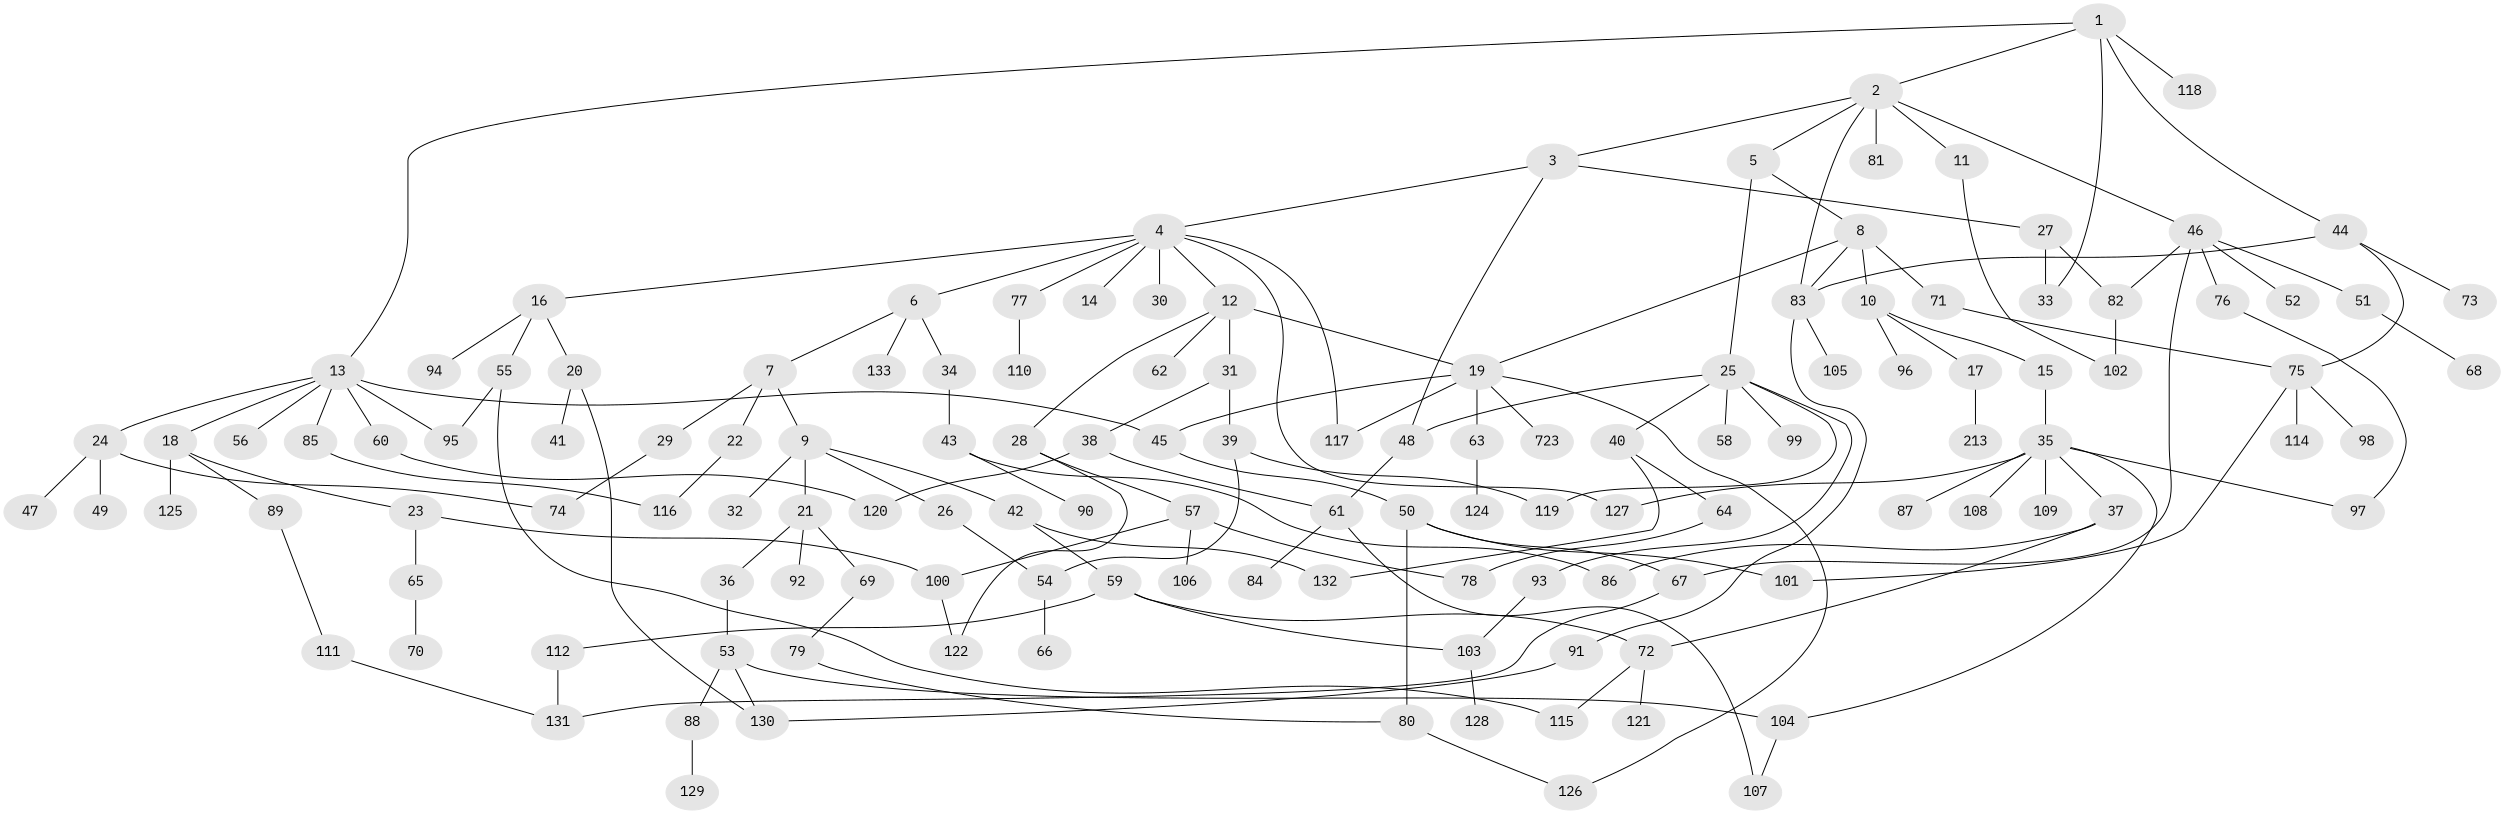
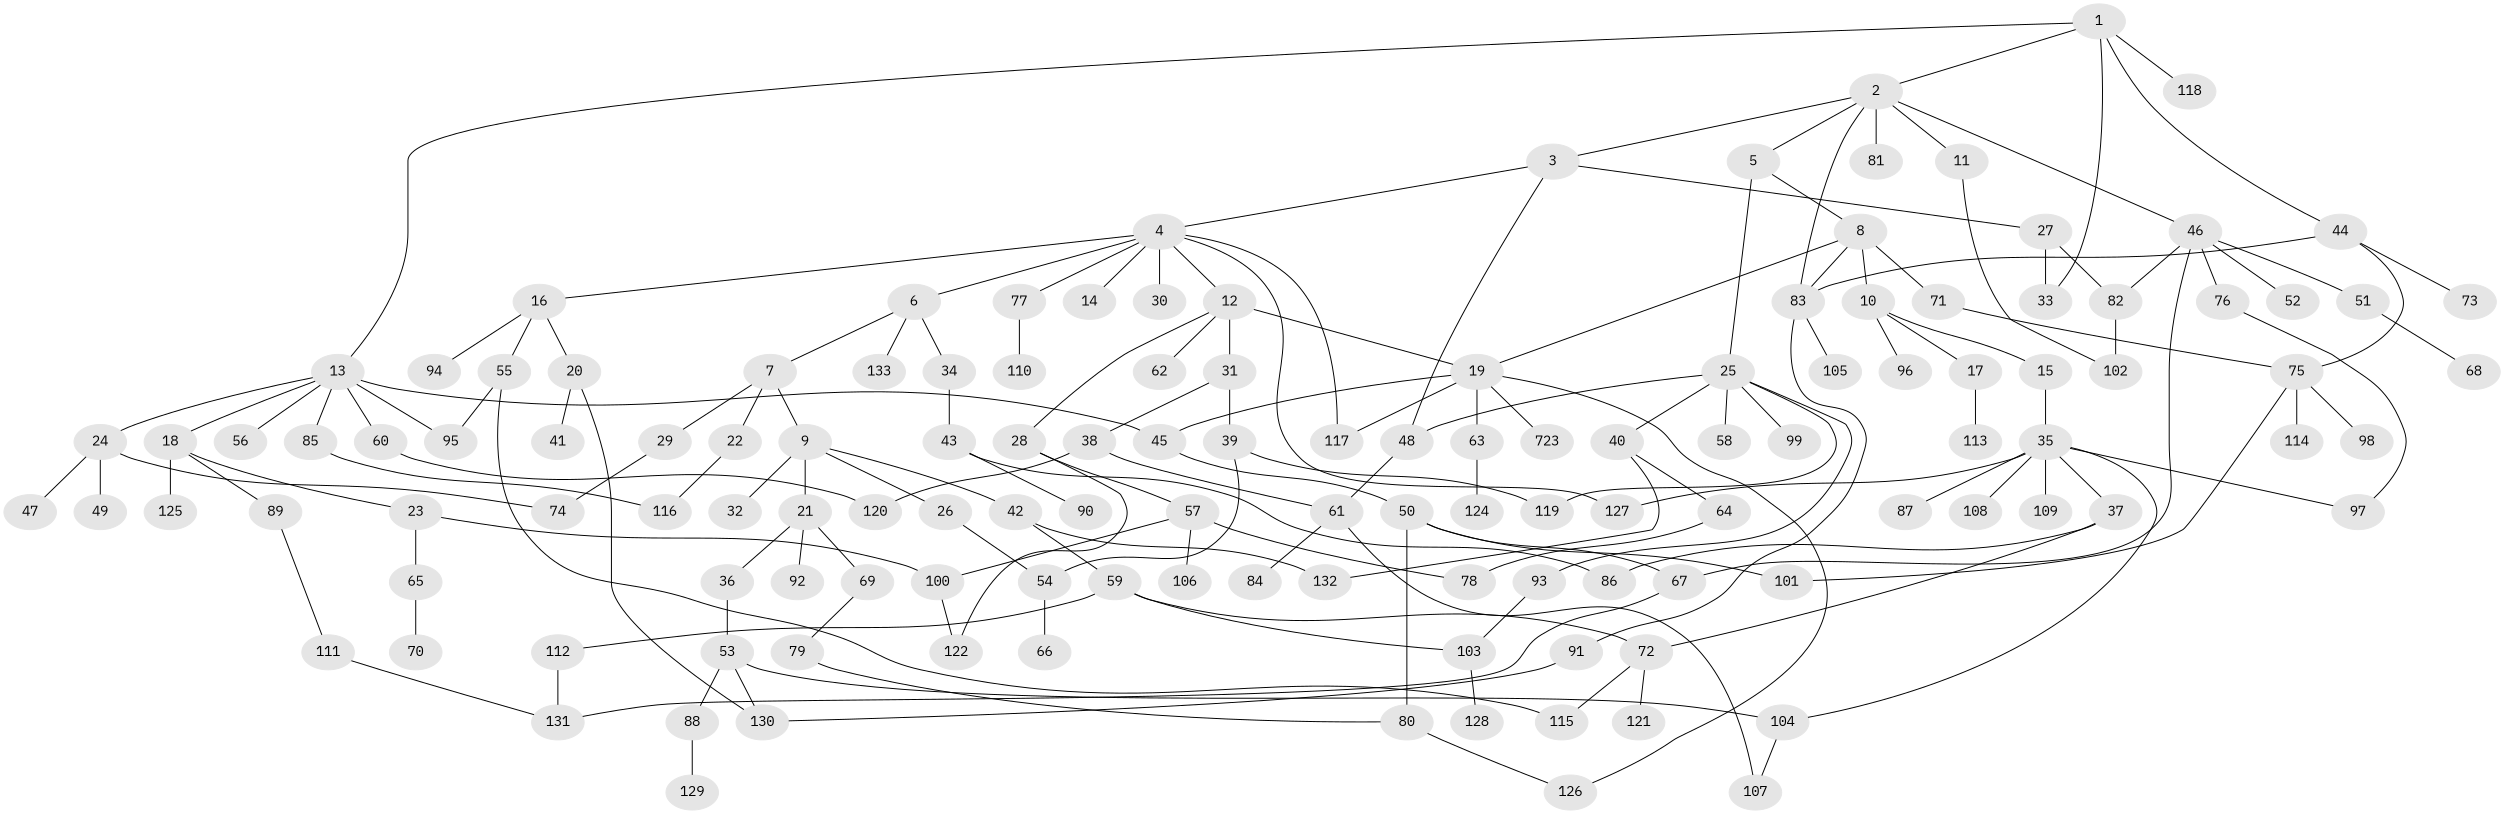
node "213": label "213" -> "113"
